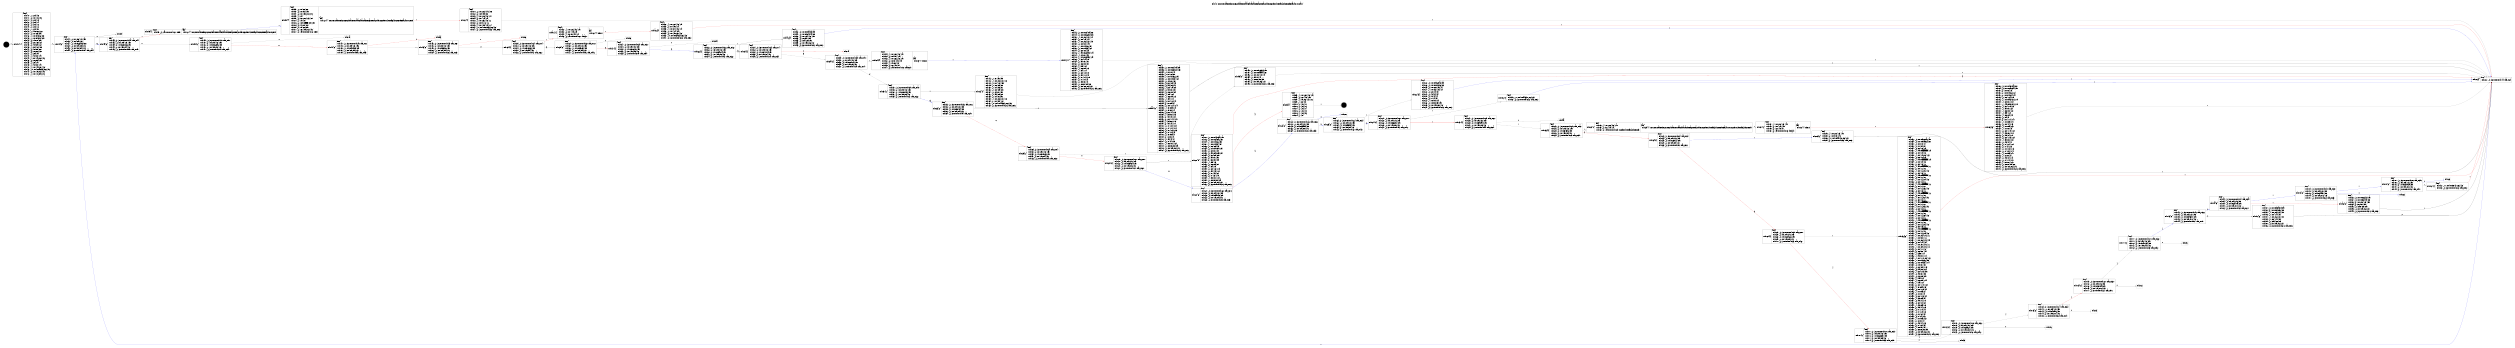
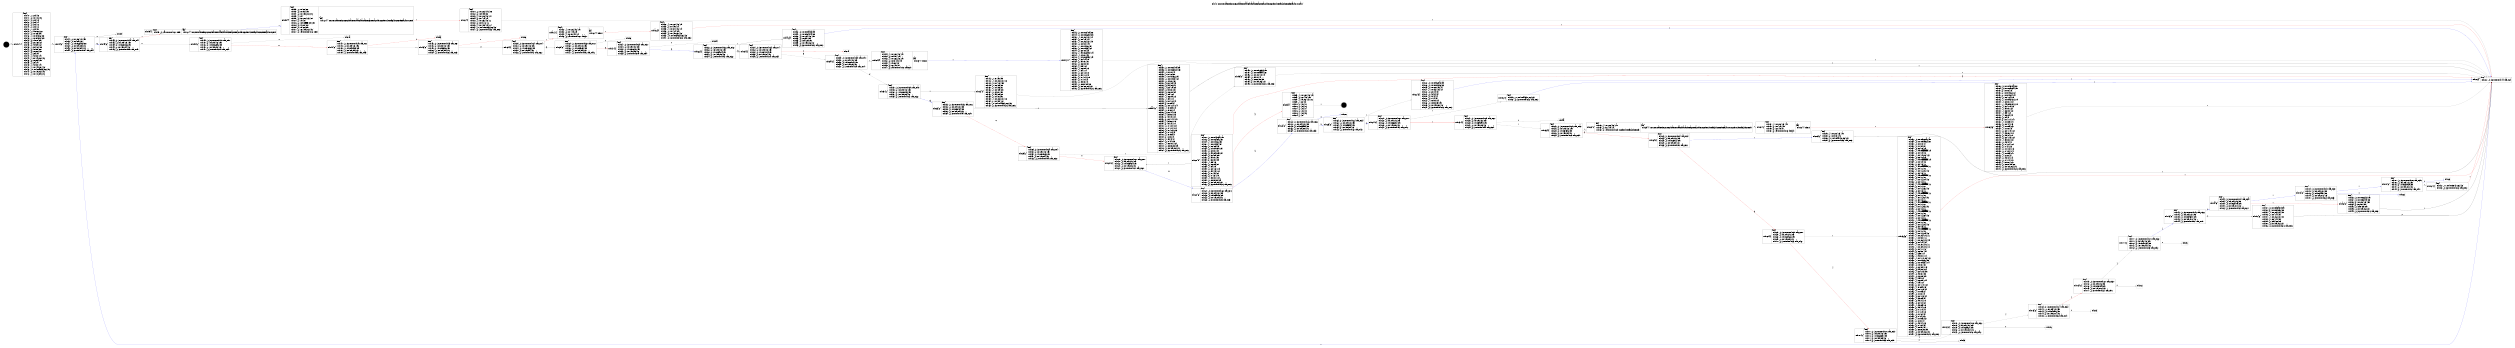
edge "0x40160b [28]" -> "0x401c70 [91]": reversed
